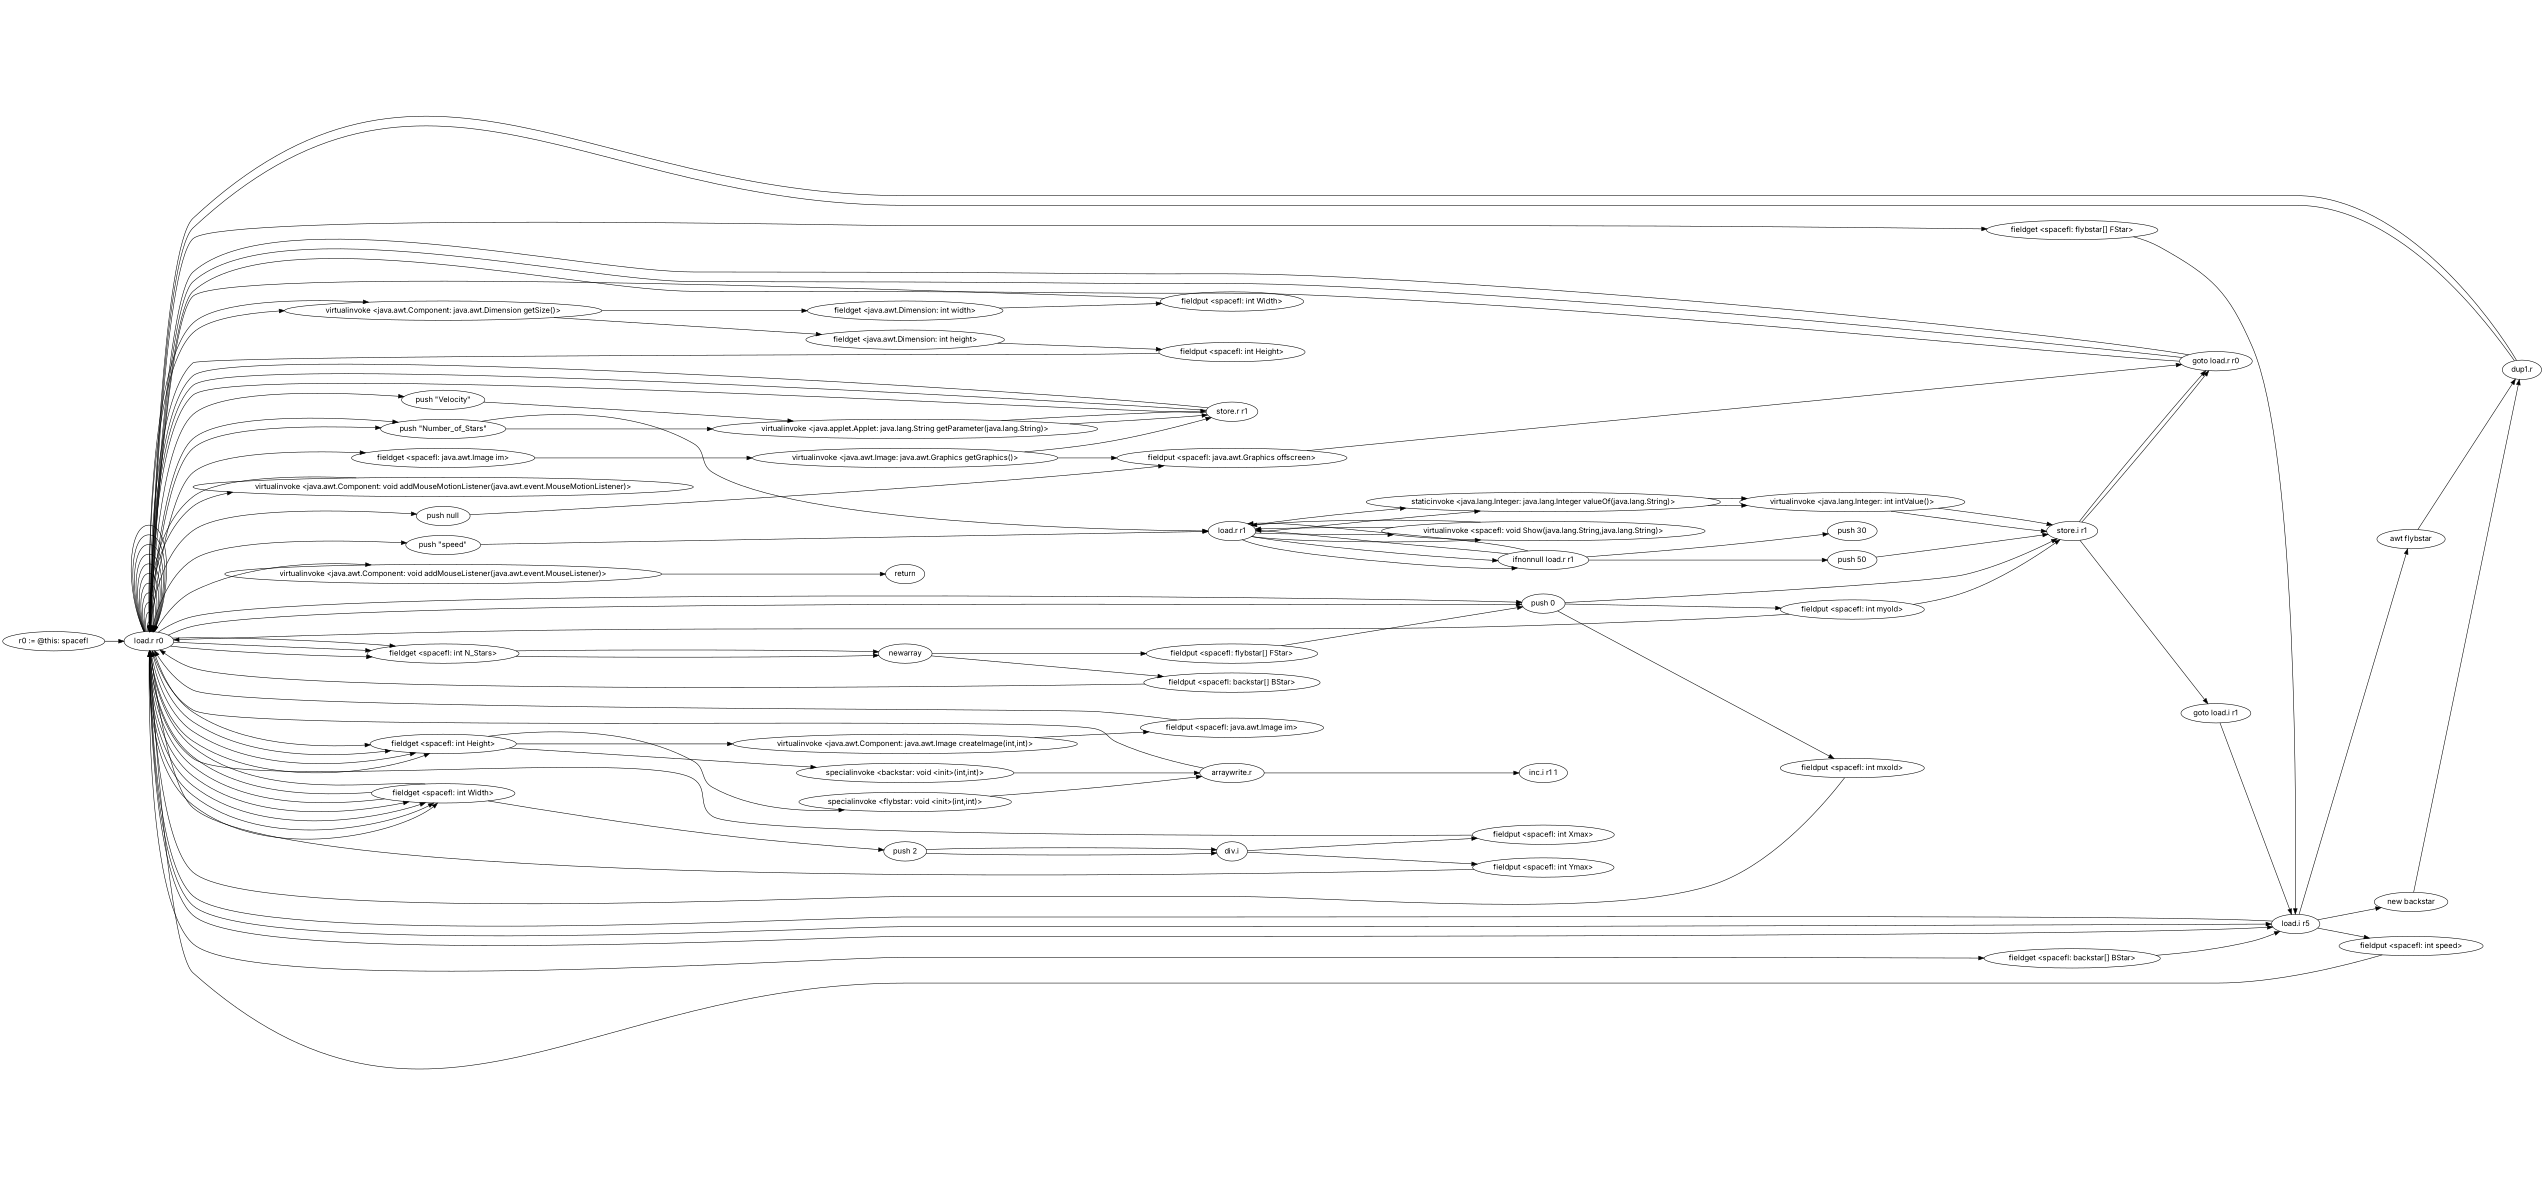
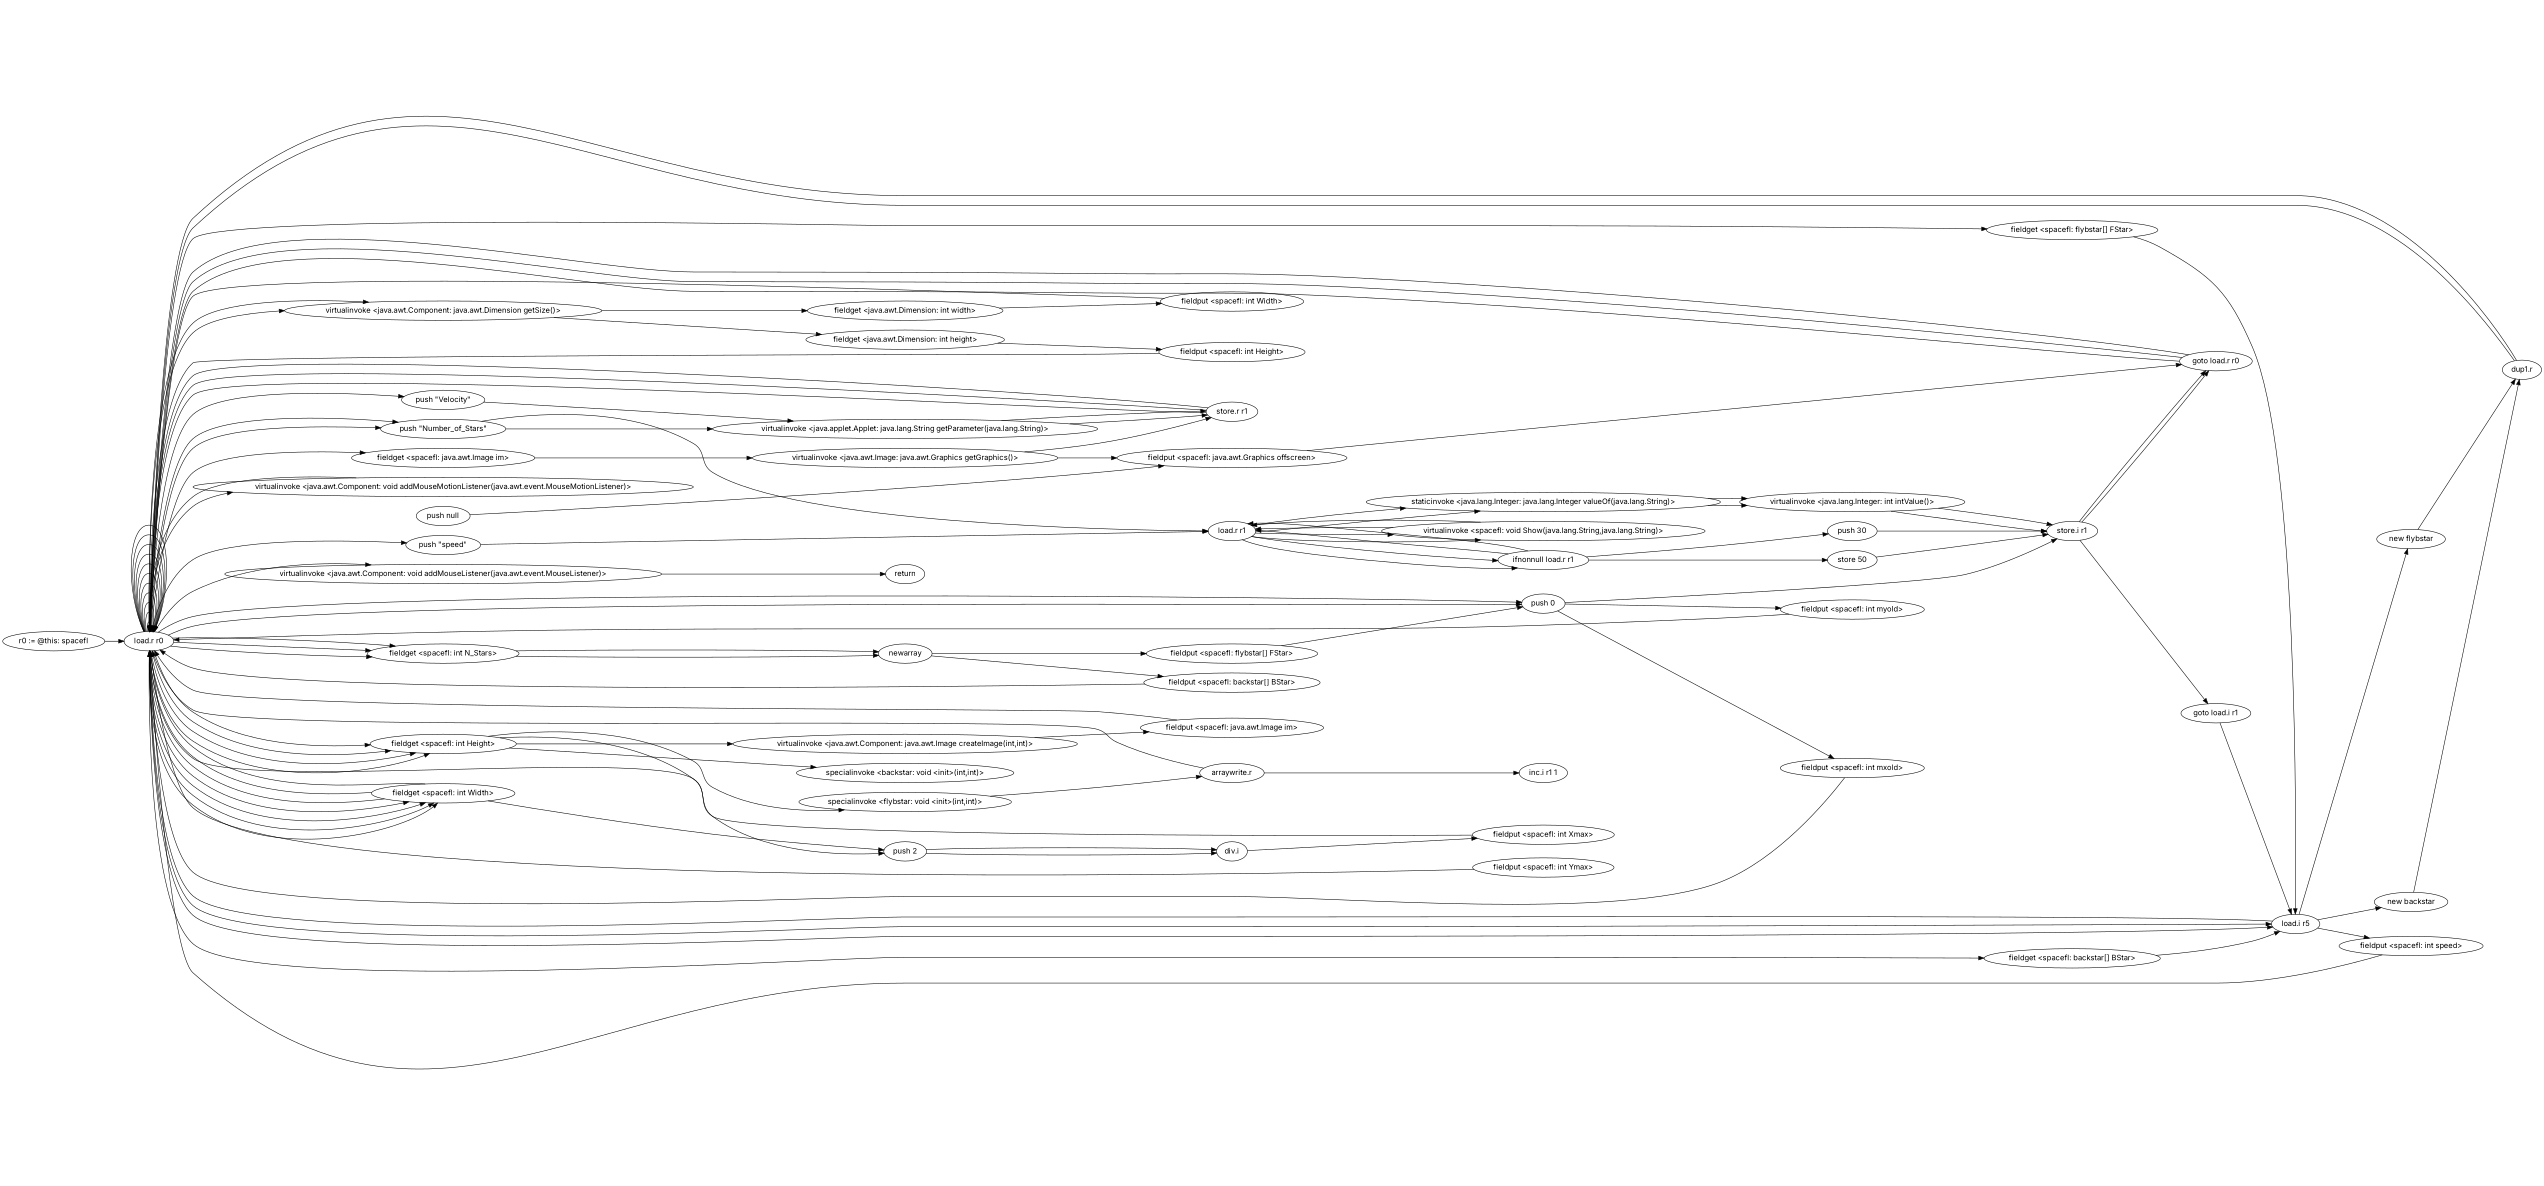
edge "load.r r0" -> "push null": removed
node "awt flybstar": label "awt flybstar" -> "new flybstar"
node "push 50": label "push 50" -> "store 50"
edge "fieldput <spacefl: int myold>" -> "store.i r1": now "push 30" -> "store.i r1"
edge "fieldget <spacefl: int Height>" -> "push 2": added
edge "specialinvoke <backstar: void <init>(int,int)>" -> "arraywrite.r": removed
edge "div.i" -> "fieldput <spacefl: int Ymax>": removed
